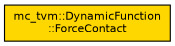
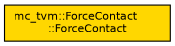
node "mc_tvm::DynamicFunction ::ForceContact": label "mc_tvm::DynamicFunction ::ForceContact" -> "mc_tvm::ForceContact ::ForceContact"
